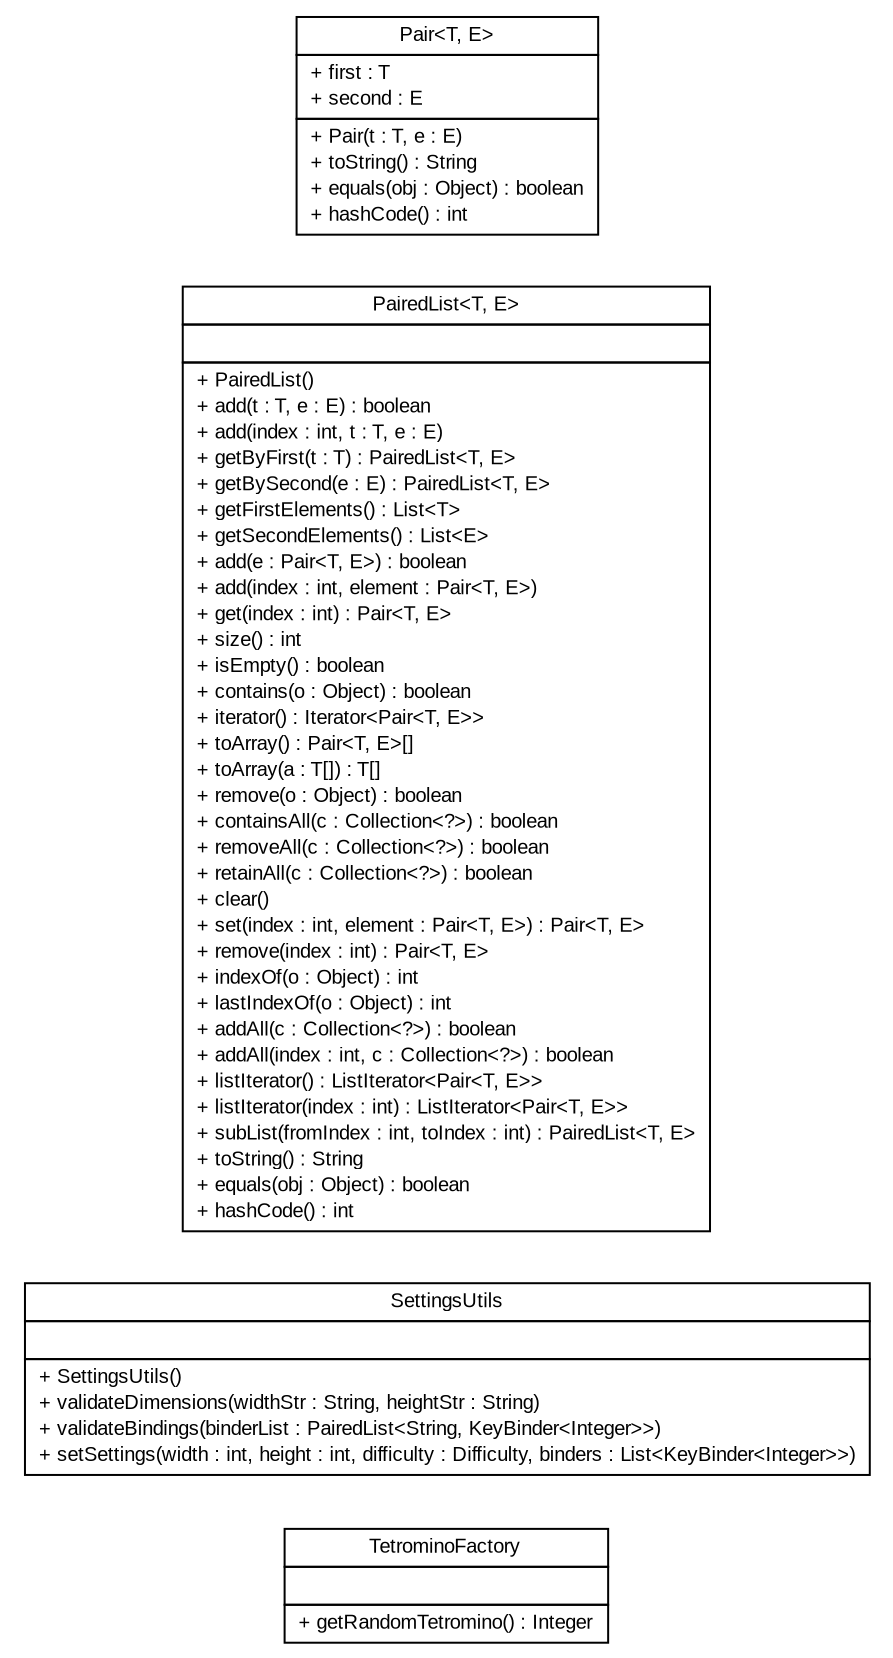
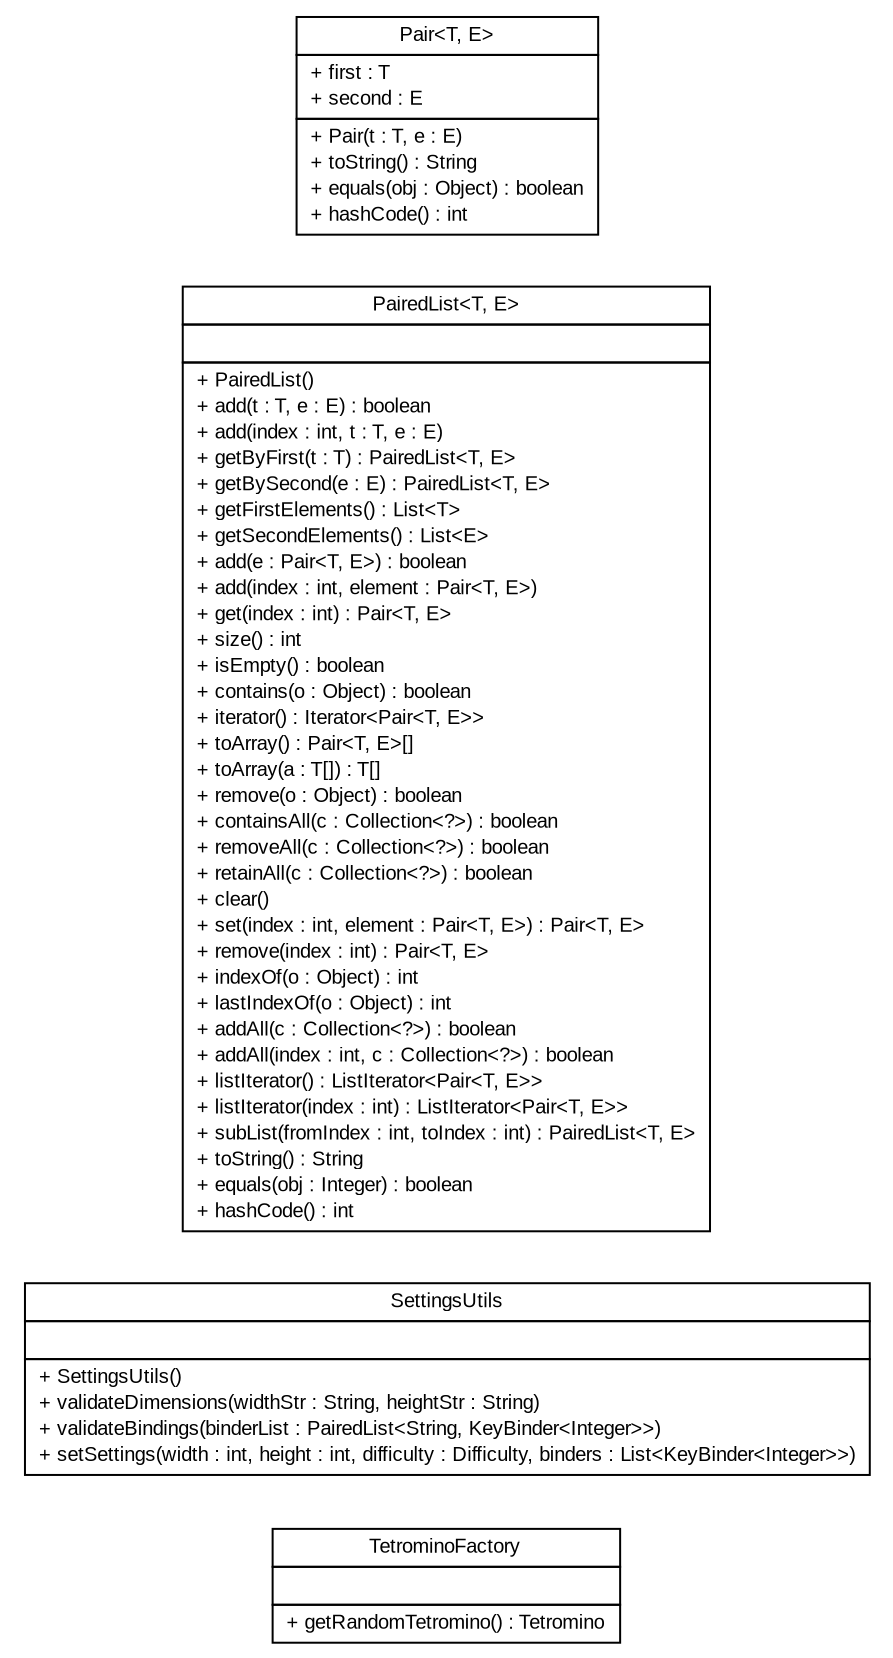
node "PairedList<T, E>": text "+ equals(obj : Object) : boolean" -> "+ equals(obj : Integer) : boolean"
node "TetrominoFactory": text "+ getRandomTetromino() : Integer" -> "+ getRandomTetromino() : Tetromino"
